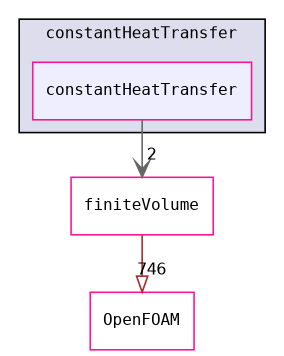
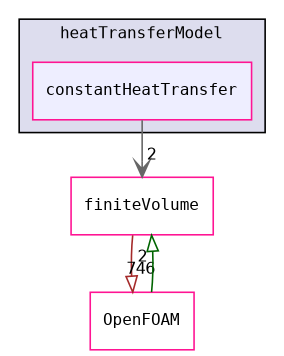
cluster "constantHeatTransfer": label "constantHeatTransfer" -> "heatTransferModel"
edge "OpenFOAM" -> "finiteVolume": added
